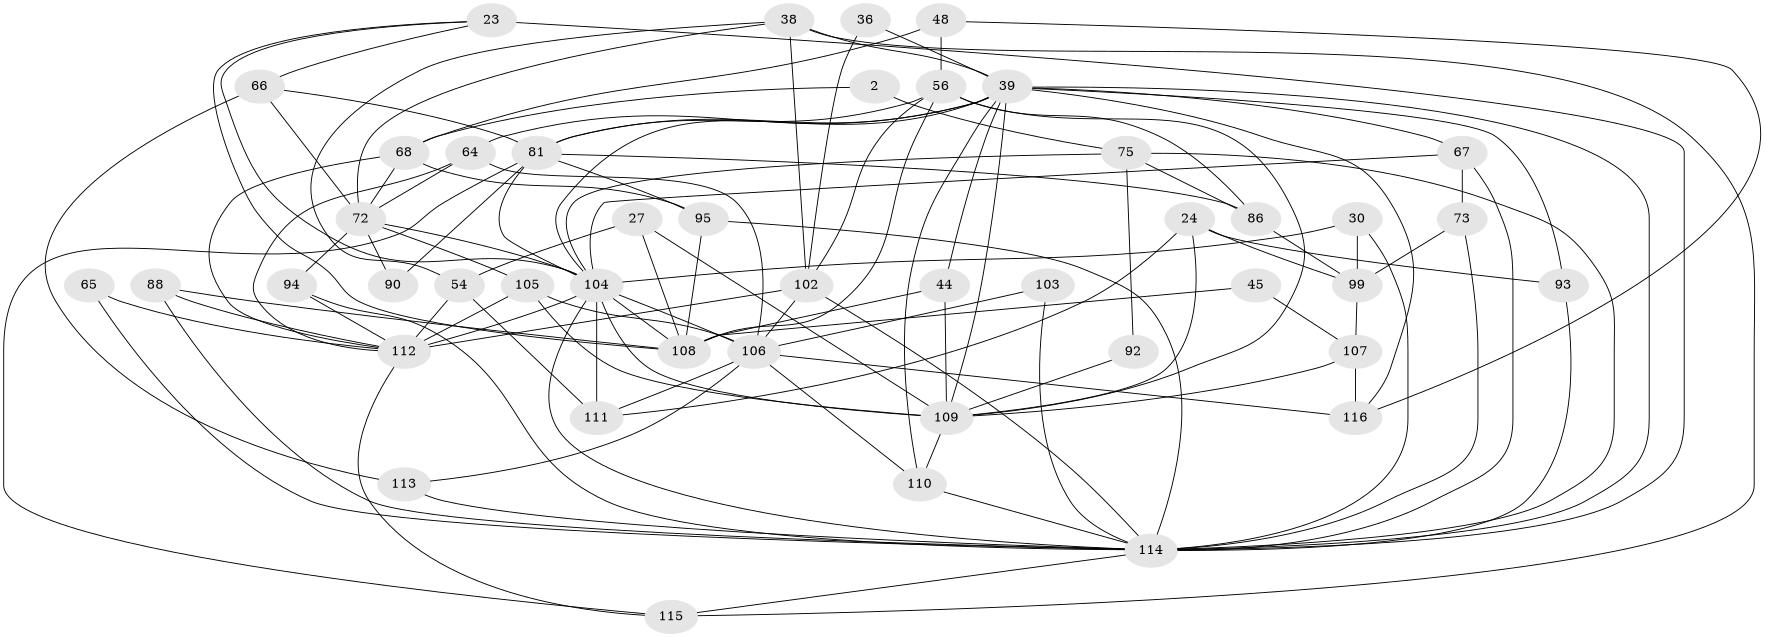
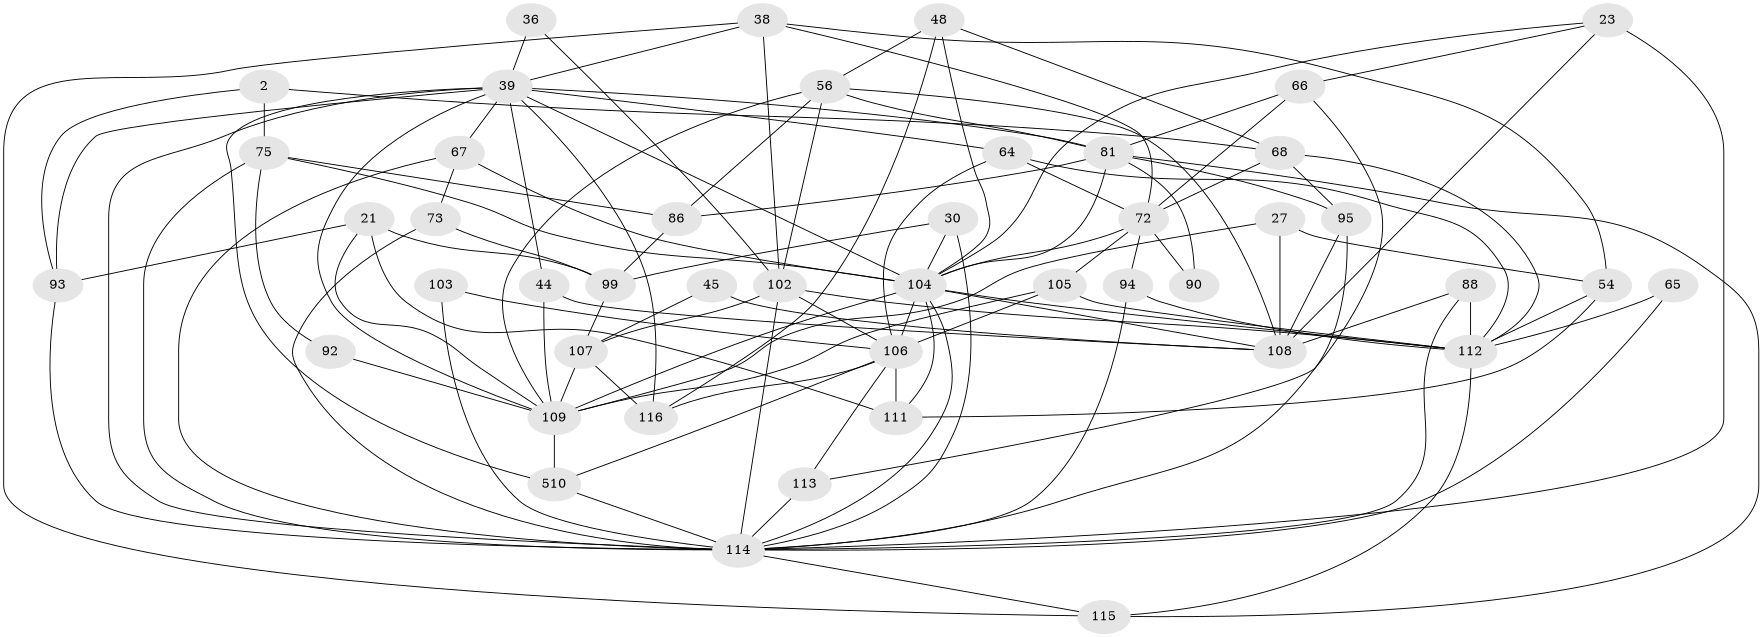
edge "2" -- "93": added
edge "48" -- "104": added
node "24": label "24" -> "21"
edge "102" -- "107": added
node "110": label "110" -> "510"
